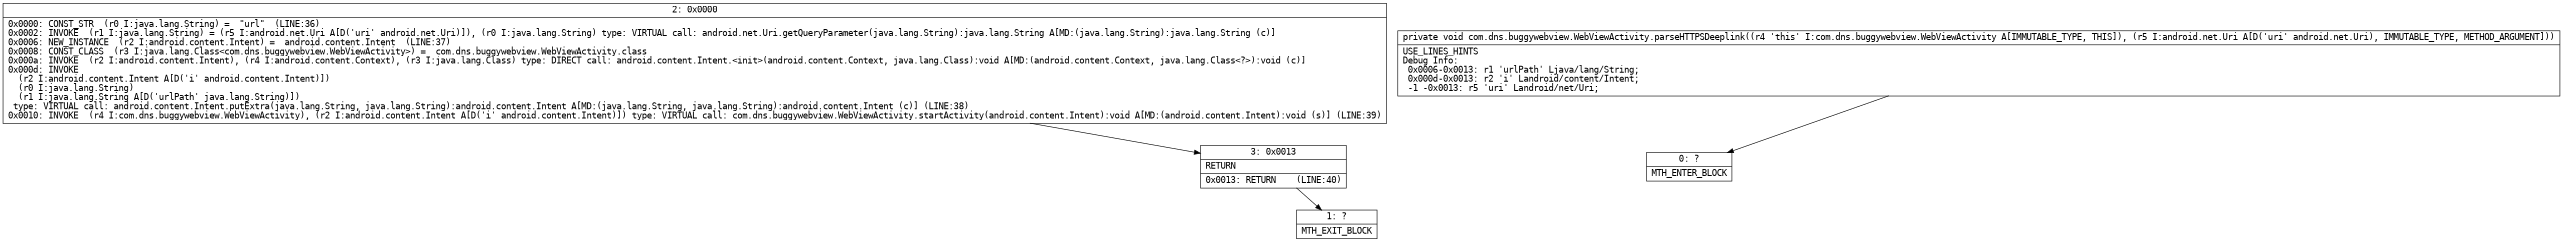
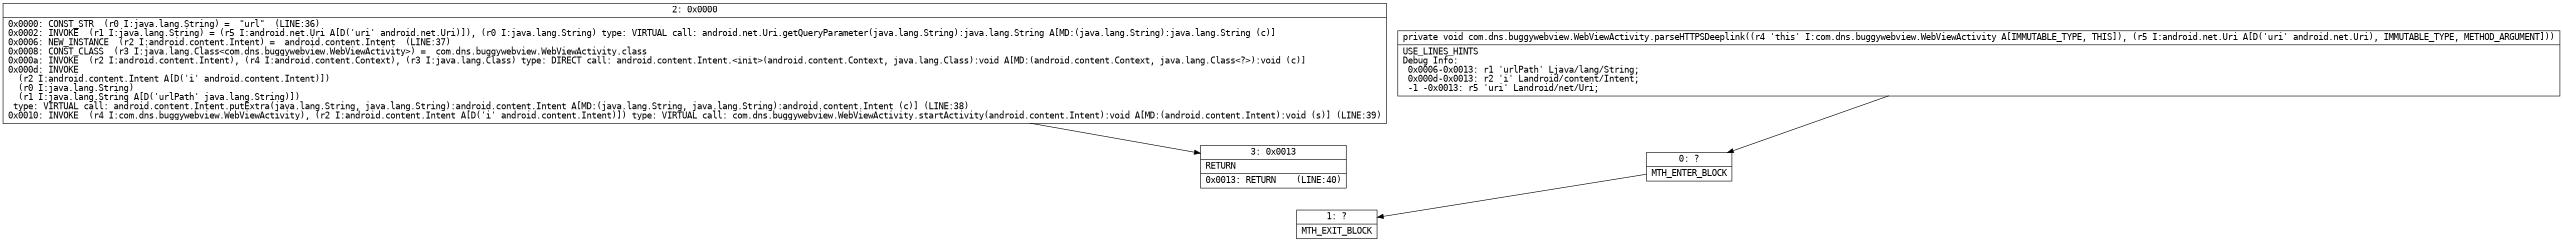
edge "3: 0x0013" -> "1: ?": now "0: ?" -> "1: ?"
